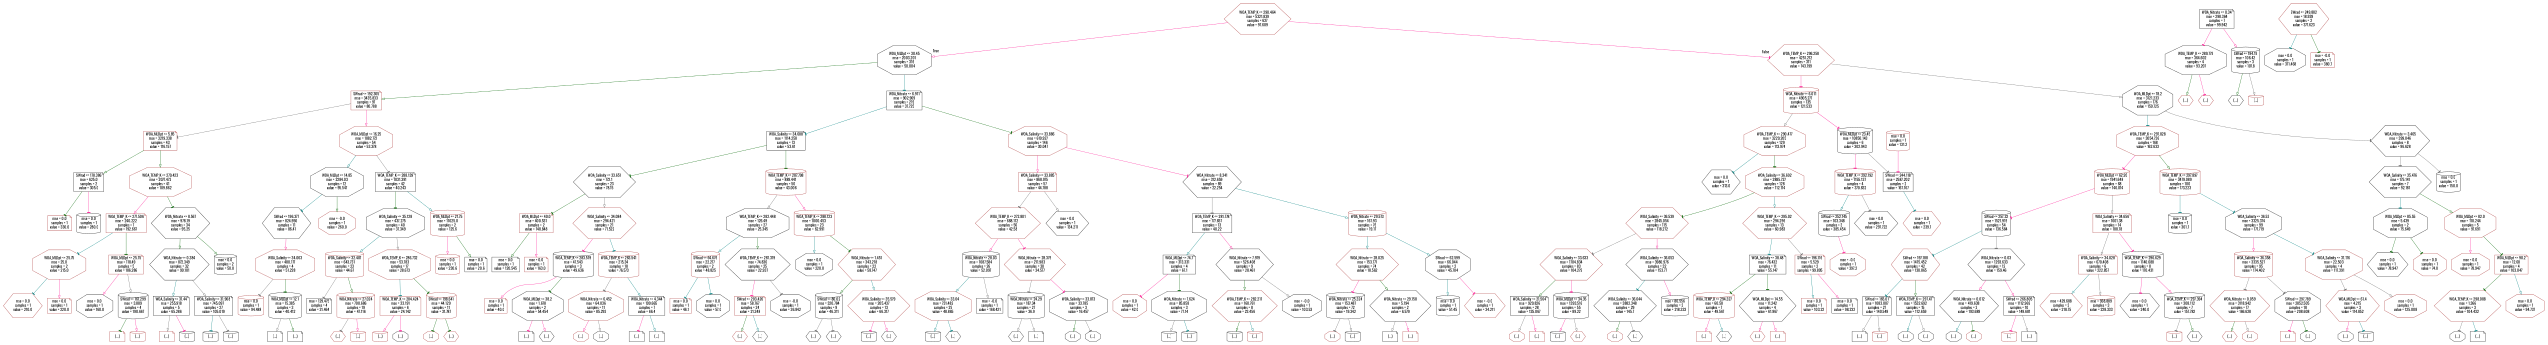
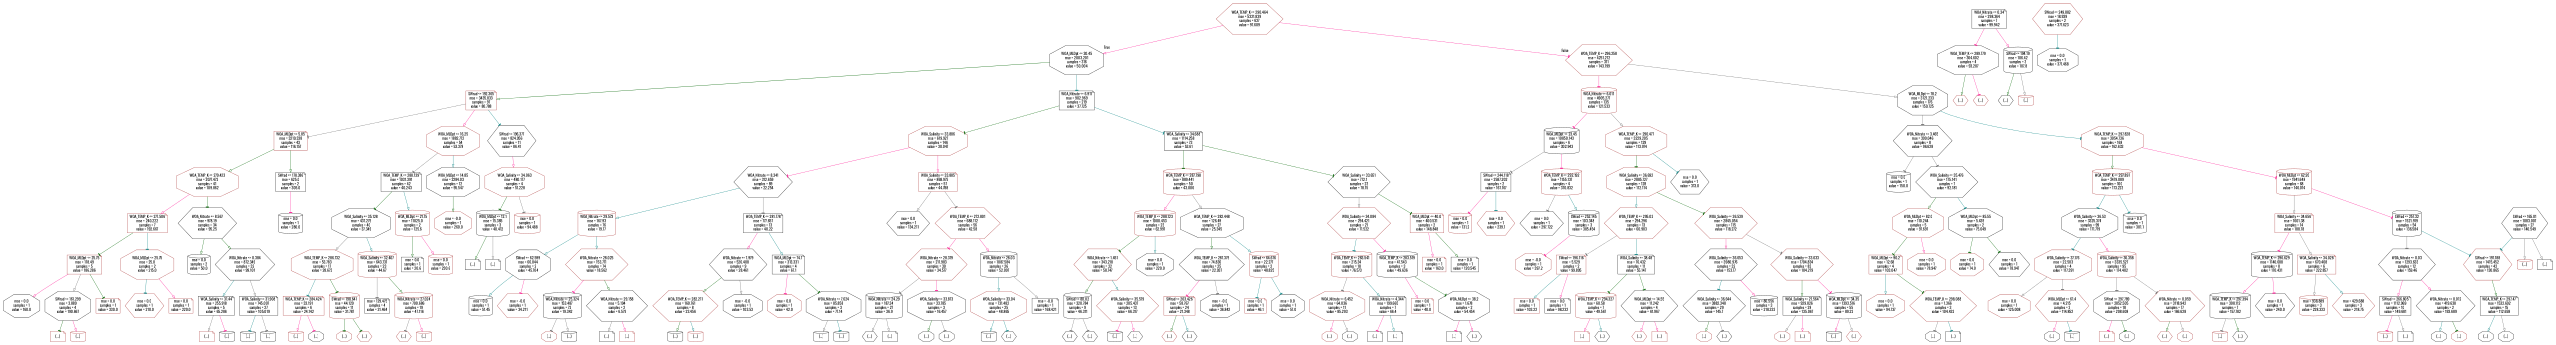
node "mse = -0.0 samples = 1 value = 380.7": removed
edge "mse = 0.0 samples = 1 value = 131.2" -> "SWrad <= 244.118 mse = 2587.202 samples = 2 value = 167.167": reversed
edge "WOA_MLDpt <= 14.85 mse = 2284.03 samples = 12 value = 95.547" -> "SWrad <= 196.377 mse = 824.956 samples = 11 value = 86.41": now "SWrad <= 192.365 mse = 3435.833 samples = 97 value = 80.788" -> "SWrad <= 196.377 mse = 824.956 samples = 11 value = 86.41"
edge "SWrad <= 178.386 mse = 625.0 samples = 2 value = 305.0" -> "mse = 0.0 samples = 1 value = 330.0": now "WOA_MLDpt <= 25.75 mse = 118.49 samples = 5 value = 186.286" -> "mse = 0.0 samples = 1 value = 330.0"
node "SWrad <= 196.116 mse = 5.529 samples = 2 samples = 99.895": label "SWrad <= 196.116 mse = 5.529 samples = 2 samples = 99.895" -> "SWrad <= 196.116 mse = 5.529 samples = 2 value = 99.895"
edge "SWrad <= 197.188 mse = 1415.452 samples = 42 value = 130.865" -> "SWrad <= 165.01 mse = 1083.007 samples = 27 value = 140.549": reversed
node "SWrad <= 161.299 mse = 3.889 samples = 4 value = 190.667": shape cylinder -> octagon
node "SWrad <= 165.01 mse = 1083.007 samples = 27 value = 140.549": shape note -> hexagon
